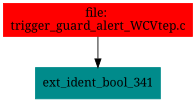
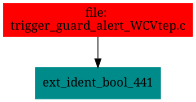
node "ext_ident_bool_341": label "ext_ident_bool_341" -> "ext_ident_bool_441"
